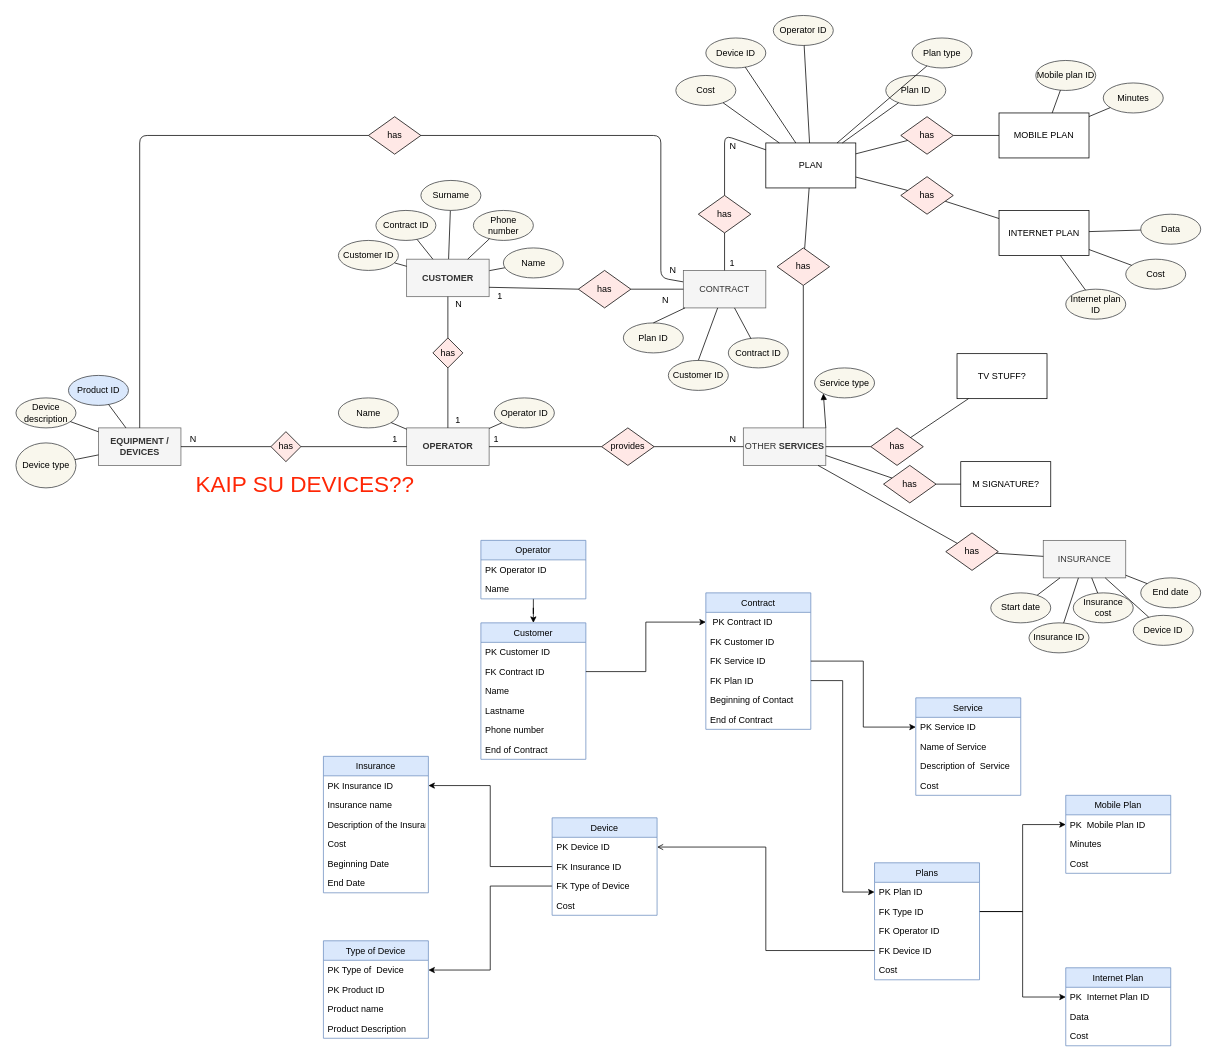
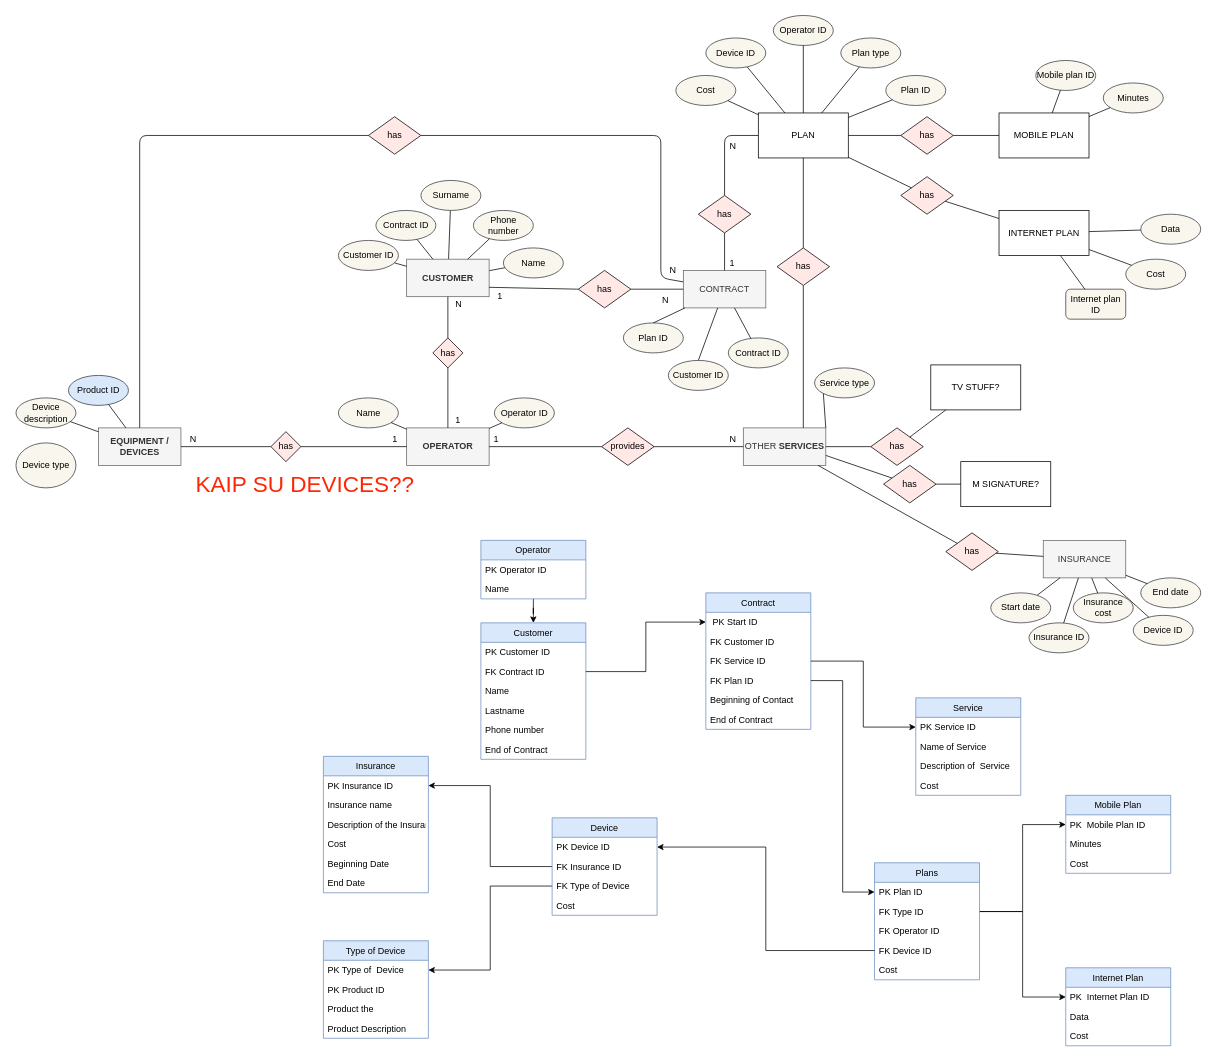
node "Plan type": moved (942, 53) -> (871, 53)
node "PLAN": moved (811, 165) -> (803, 135)
node "Internet plan ID": shape ellipse -> rounded rectangle
node "TV STUFF?": moved (1002, 376) -> (976, 387)
edge "OTHER SERVICES" -> "Service type": arrowhead block -> none
edge "EQUIPMENT / DEVICES" -- "Device type": removed
node "PK Contract ID": label "PK Contract ID" -> "PK Start ID"
edge "FK Device ID" -> "PK Device ID": arrowhead open -> classic
node "Product name": label "Product name" -> "Product the"
